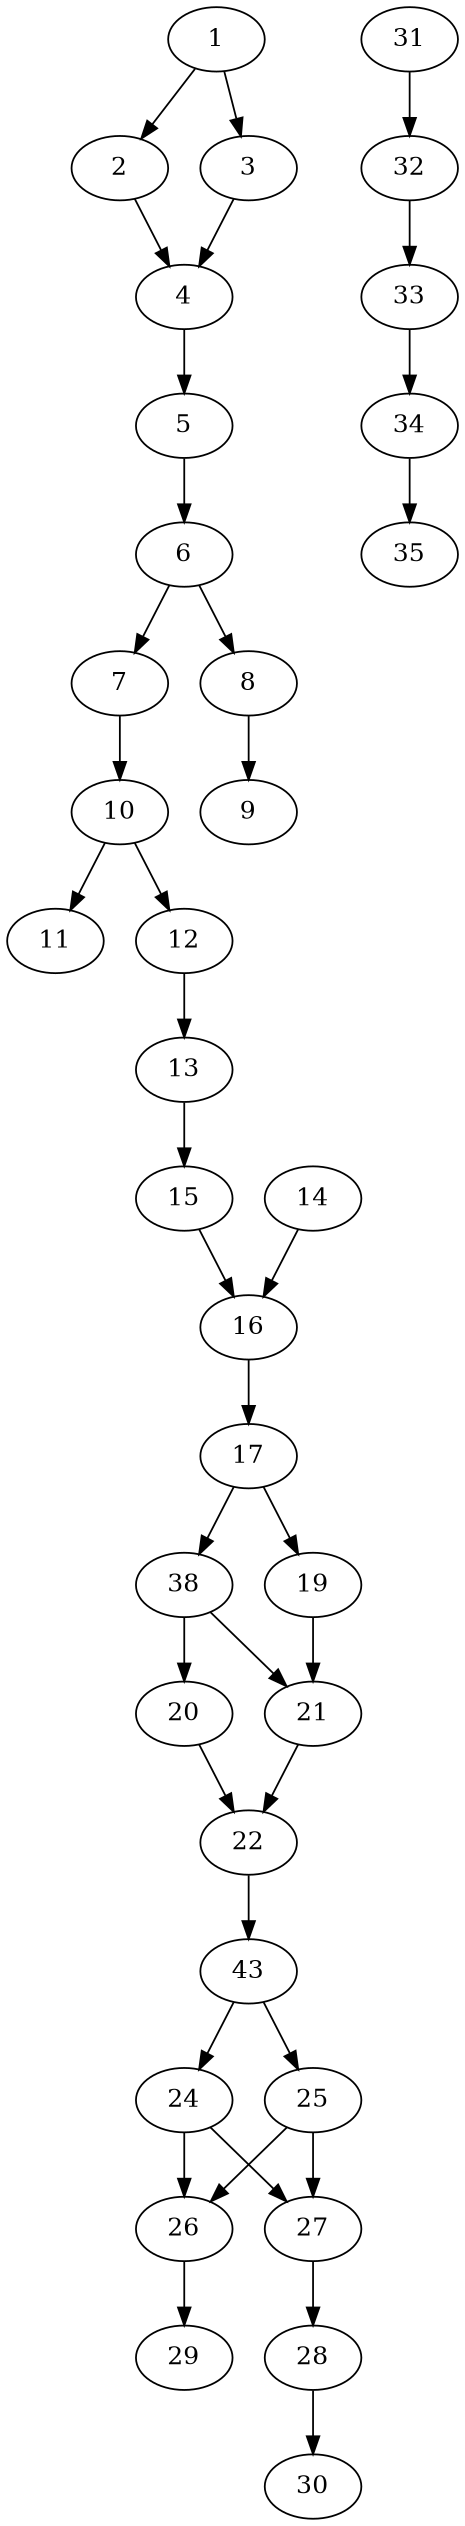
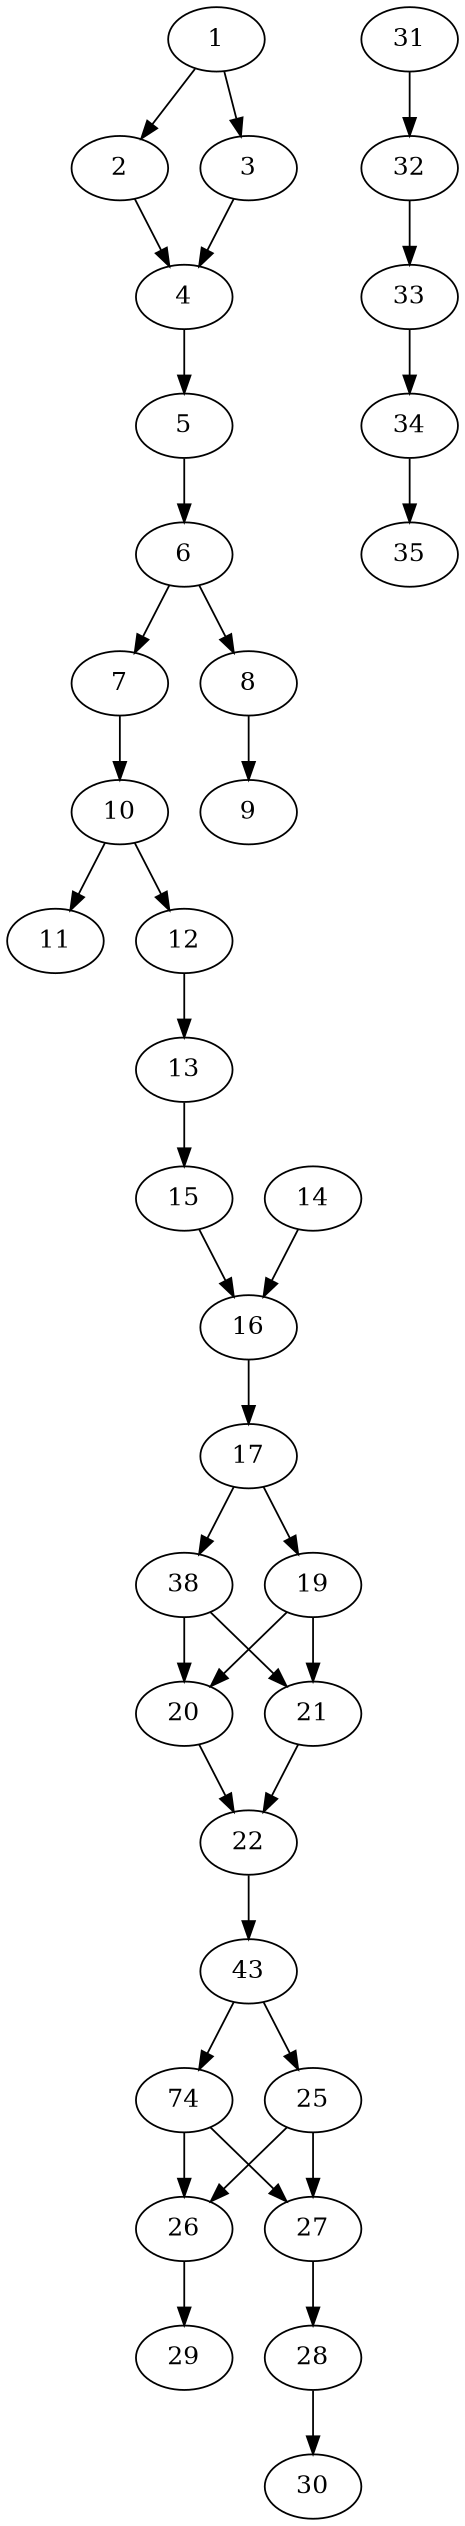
edge "19" -> "20": added
node "24": label "24" -> "74"
